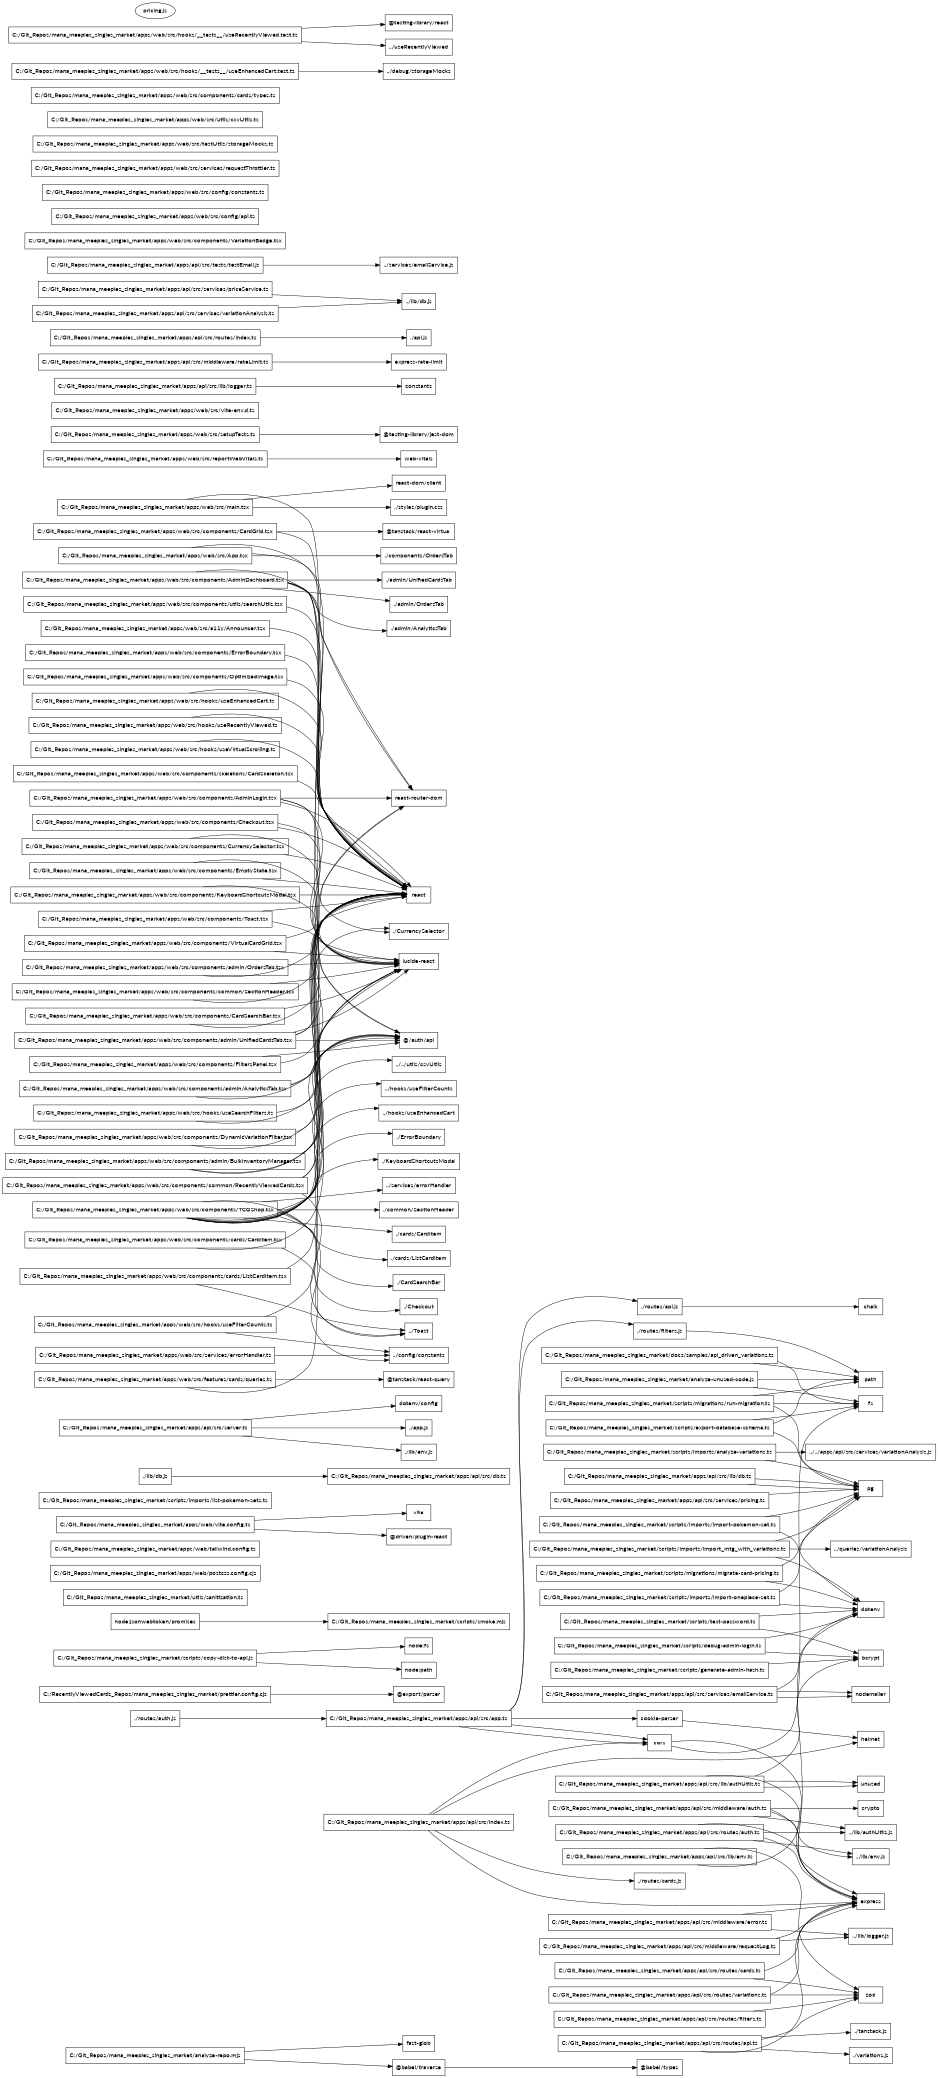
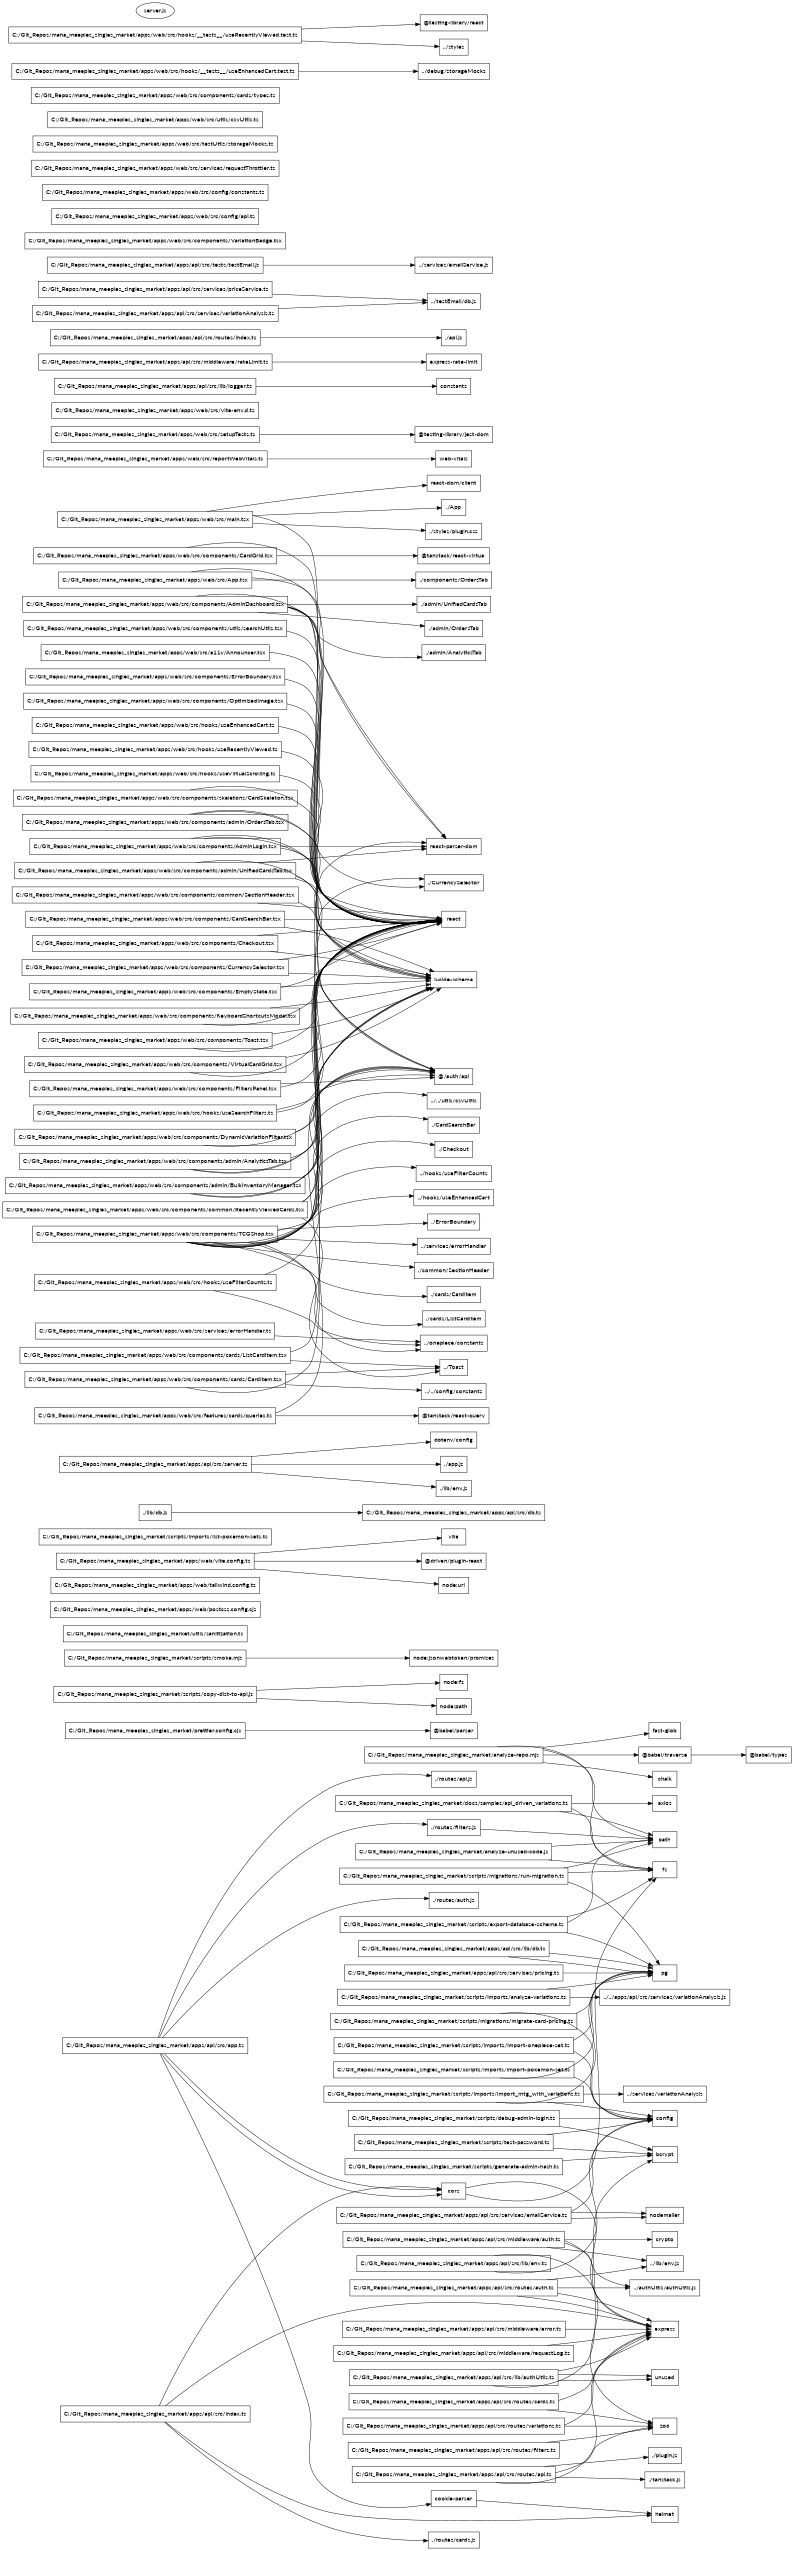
node "pricing.js": label "pricing.js" -> "server.js"
node "../useRecentlyViewed": label "../useRecentlyViewed" -> "../styles"
node "../lib/db.js": label "../lib/db.js" -> "../testEmail/db.js"
node "./App": added
node "react-router-dom": label "react-router-dom" -> "react-parser-dom"
node "lucide-react": label "lucide-react" -> "lucide-schema"
node "./KeyboardShortcutsModal": removed
edge "./routes/api.js" -> "chalk": now "C:/Git_Repos/mana_meeples_singles_market/analyze-repo.mjs" -> "chalk"
node "../config/constants": label "../config/constants" -> "../onepiece/constants"
node "../../config/constants": added
node "../queries/variationAnalysis": label "../queries/variationAnalysis" -> "../services/variationAnalysis"
node "node:url": added
node "dotenv": label "dotenv" -> "config"
edge "node:jsonwebtoken/promises" -> "C:/Git_Repos/mana_meeples_singles_market/scripts/smoke.mjs": reversed
node "C:/RecentlyViewedCards_Repos/mana_meeples_singles_market/prettier.config.cjs": label "C:/RecentlyViewedCards_Repos/mana_meeples_singles_market/prettier.config.cjs" -> "C:/Git_Repos/mana_meeples_singles_market/prettier.config.cjs"
node "@export/parser": label "@export/parser" -> "@babel/parser"
edge "./routes/auth.js" -> "C:/Git_Repos/mana_meeples_singles_market/apps/api/src/app.ts": reversed
node "axios": added
edge "C:/Git_Repos/mana_meeples_singles_market/analyze-repo.mjs" -> "path": added
edge "C:/Git_Repos/mana_meeples_singles_market/analyze-repo.mjs" -> "fs": added
node "../lib/authUtils.js": label "../lib/authUtils.js" -> "../authUtils/authUtils.js"
node "../lib/logger.js": removed
node "./variations.js": label "./variations.js" -> "./plugin.js"
